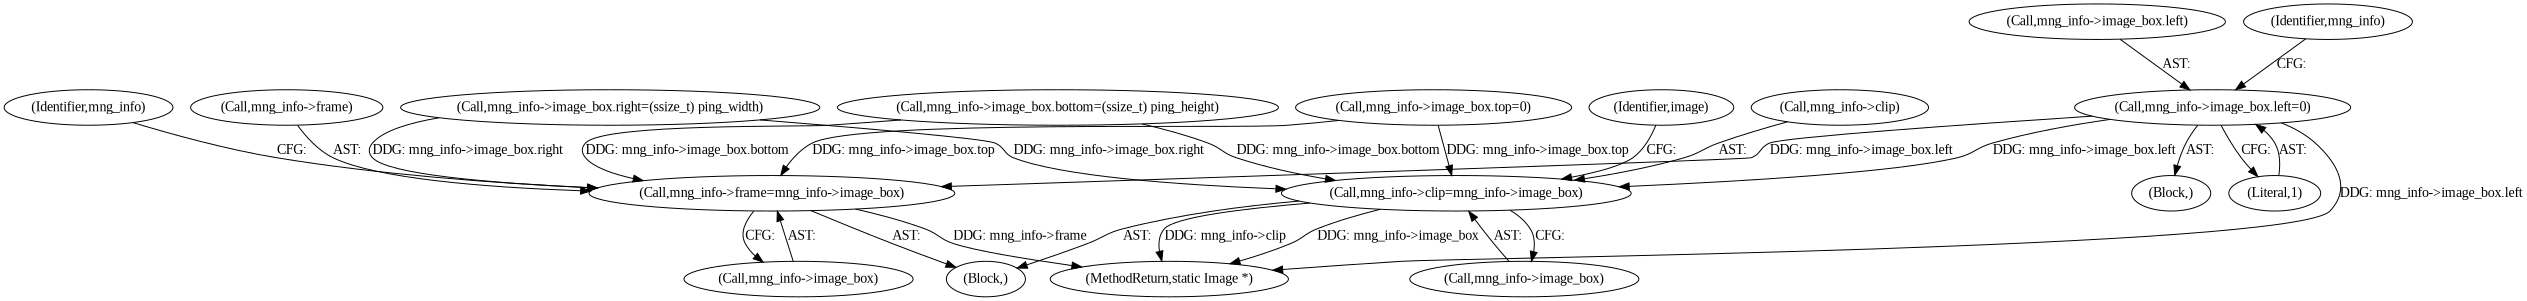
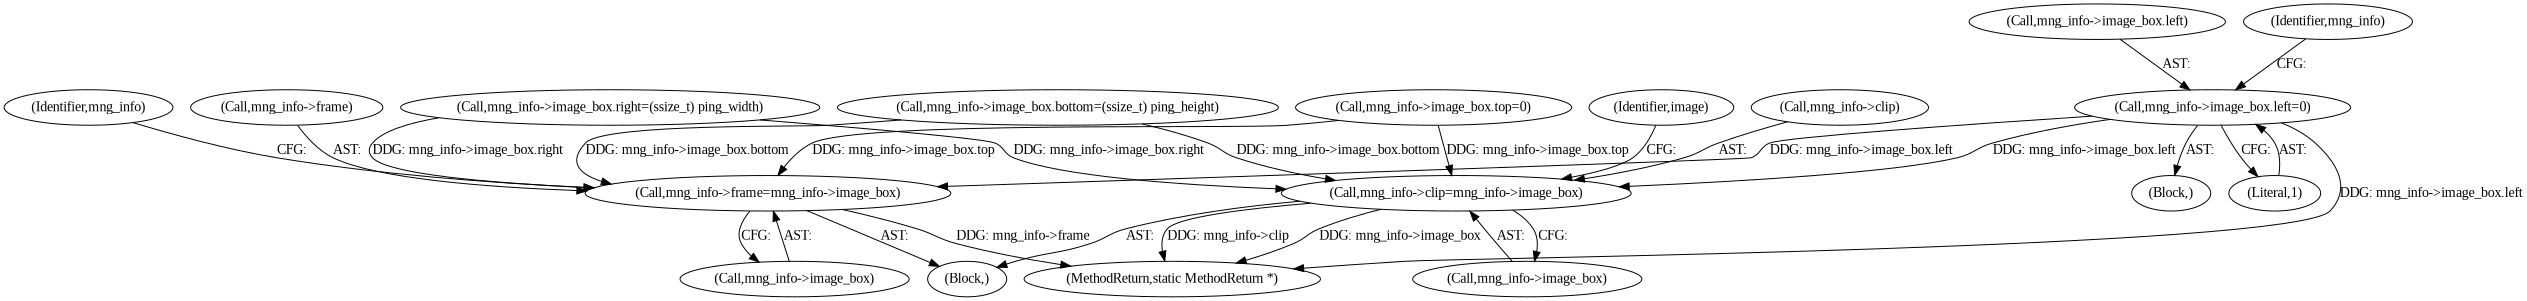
node "(MethodReturn,static Image *)": label "(MethodReturn,static Image *)" -> "(MethodReturn,static MethodReturn *)"
